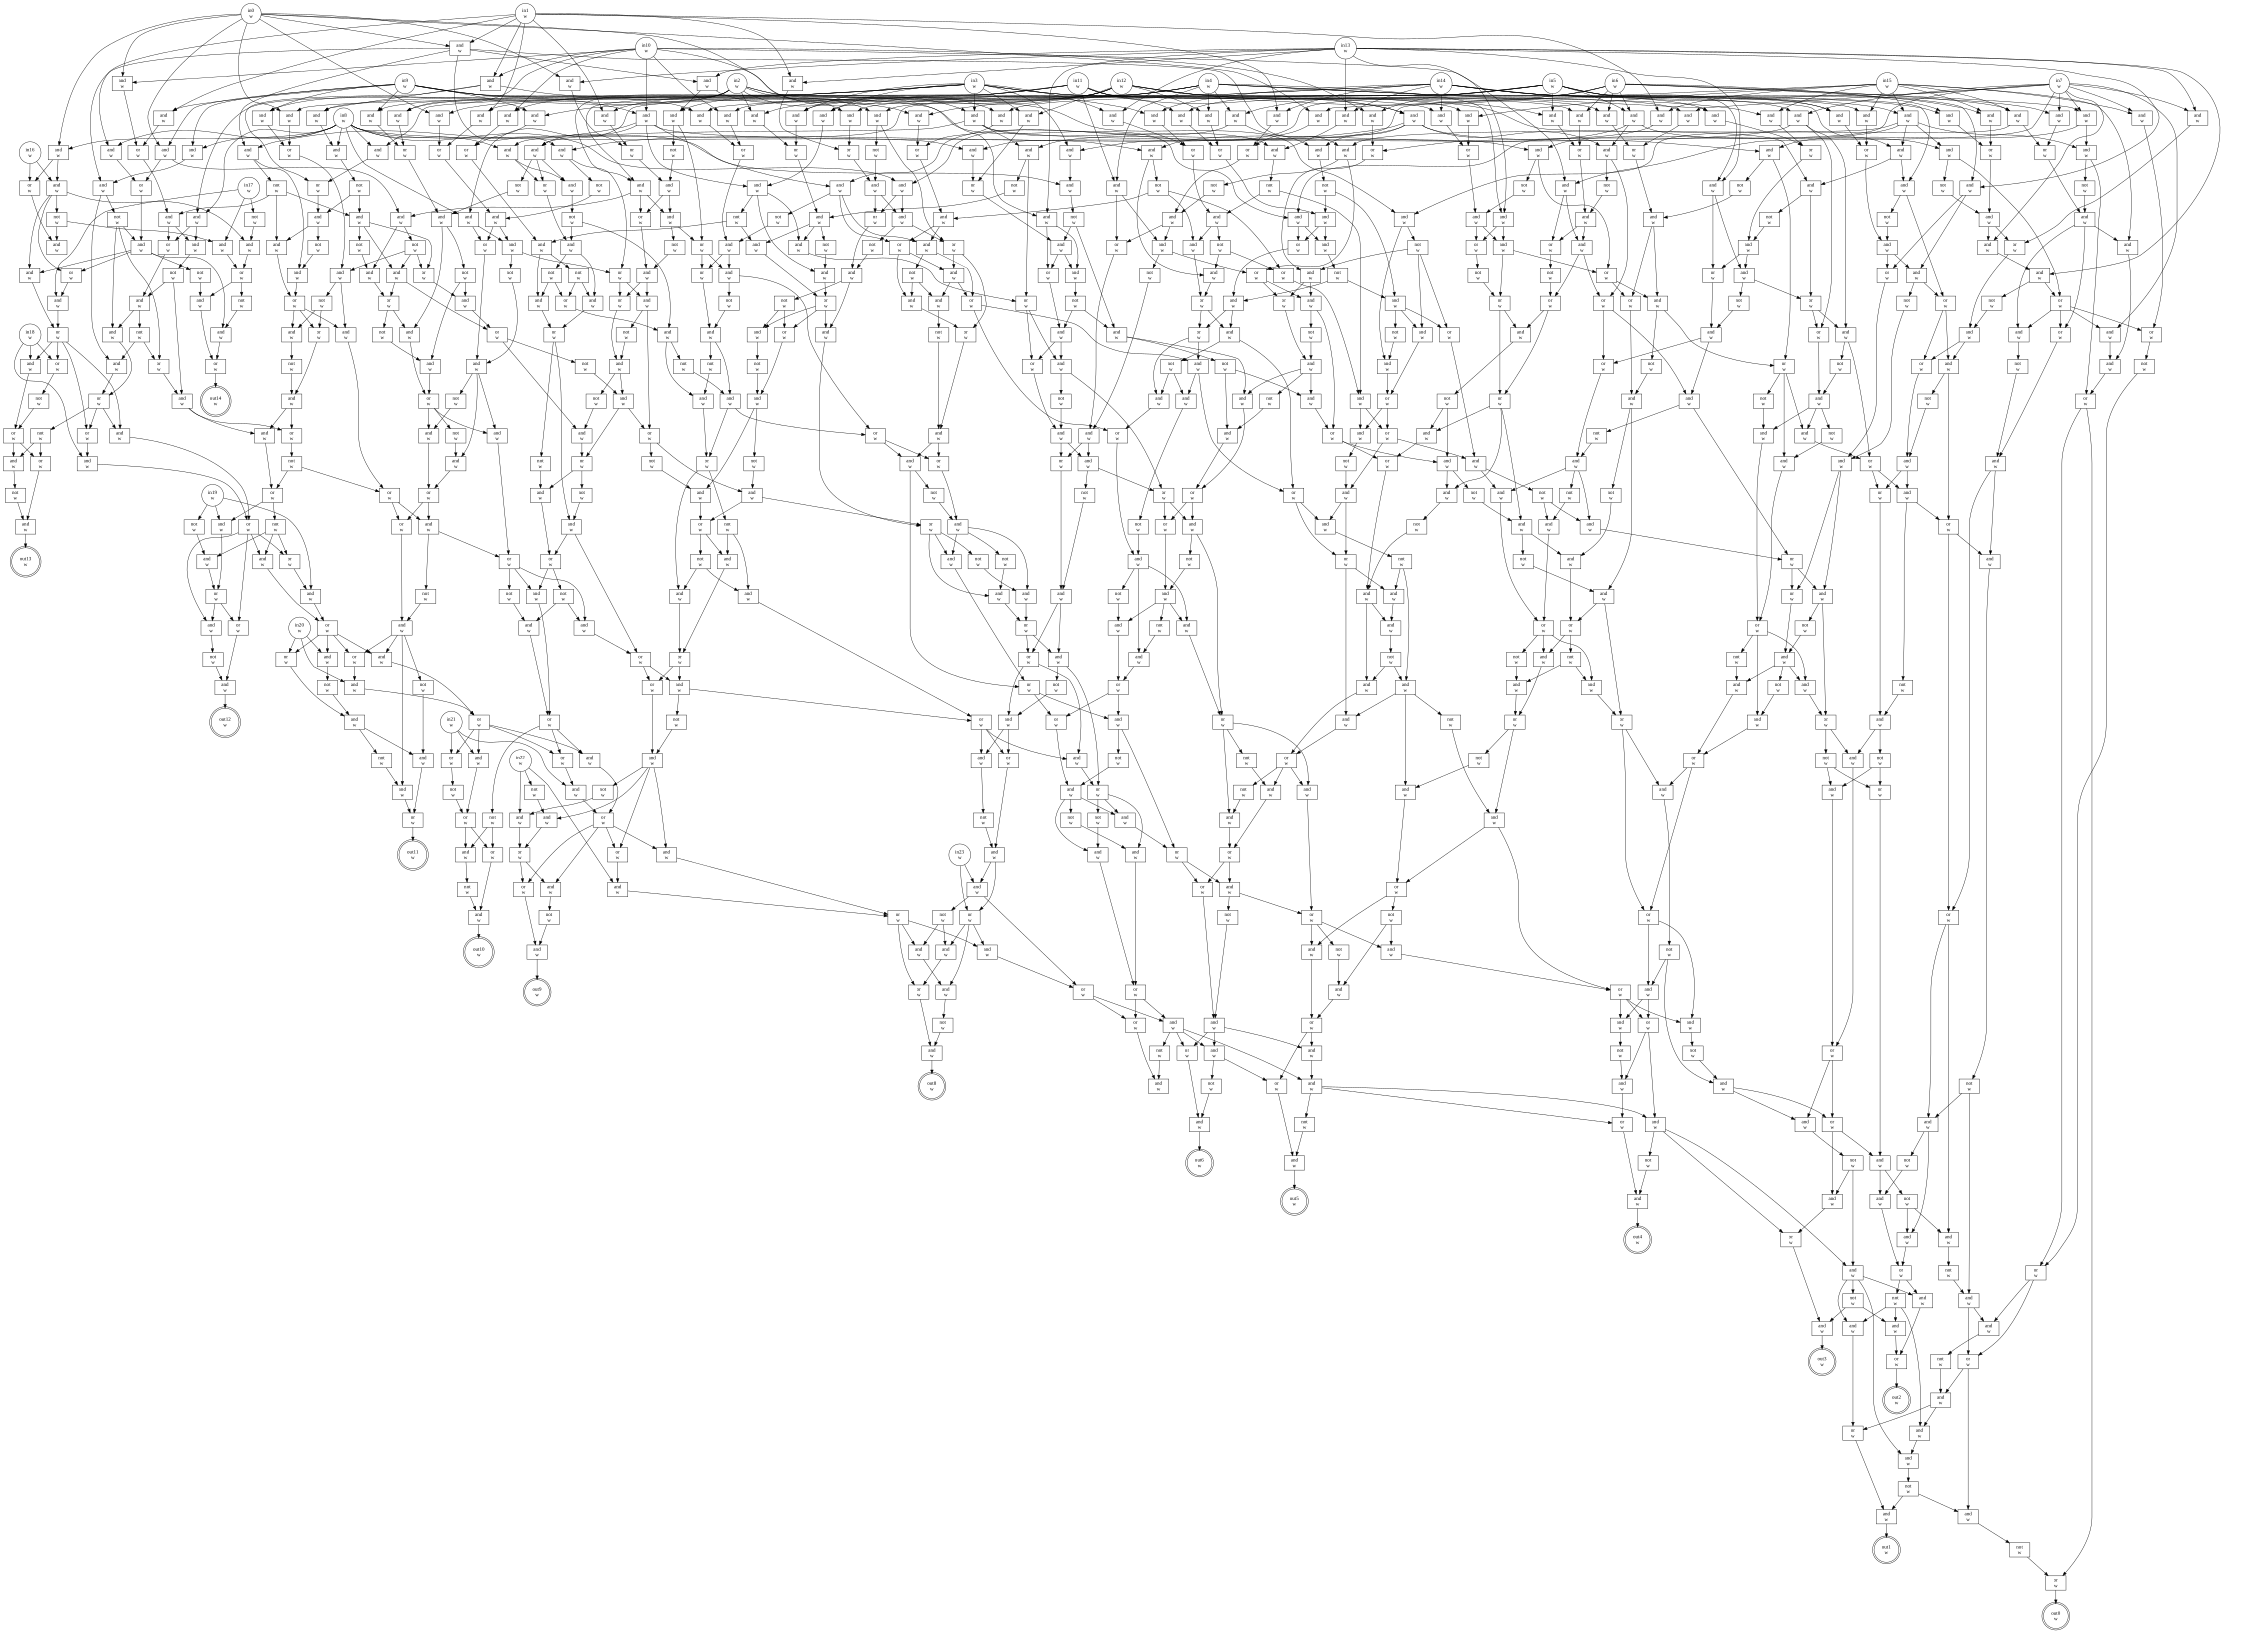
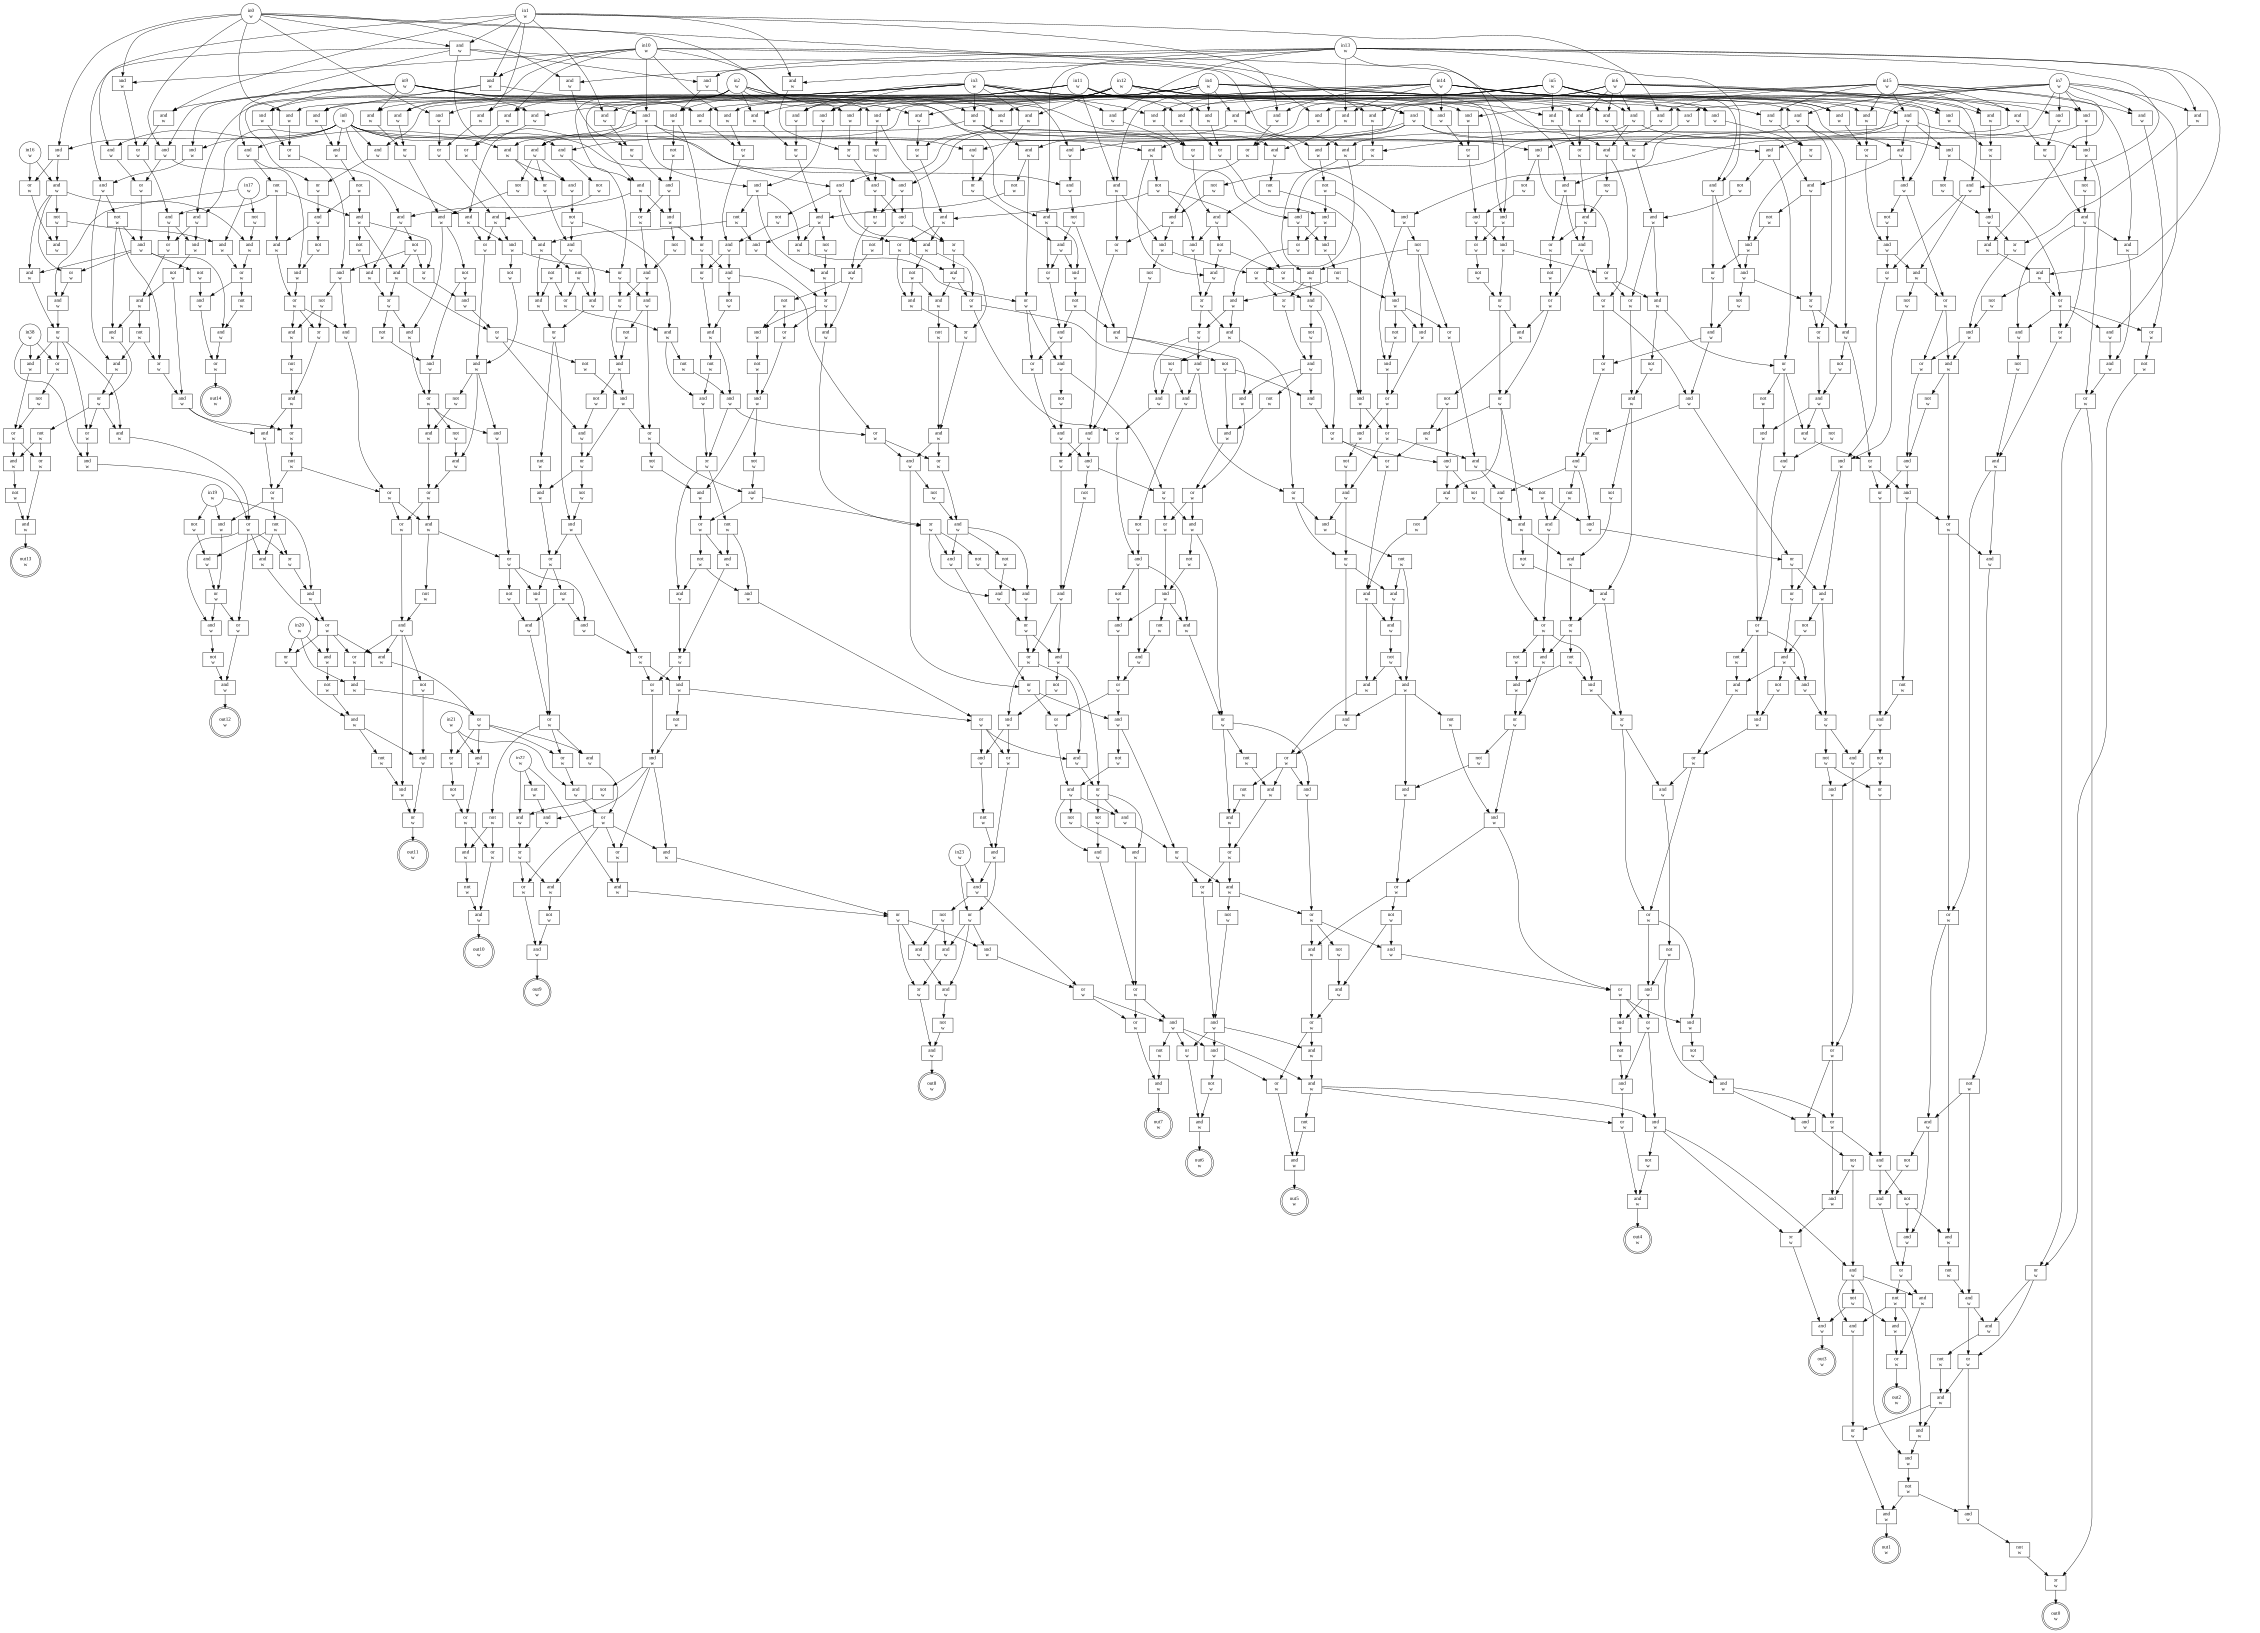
node "in18 w": label "in18 w" -> "in38 w"
node "out7 w": added
